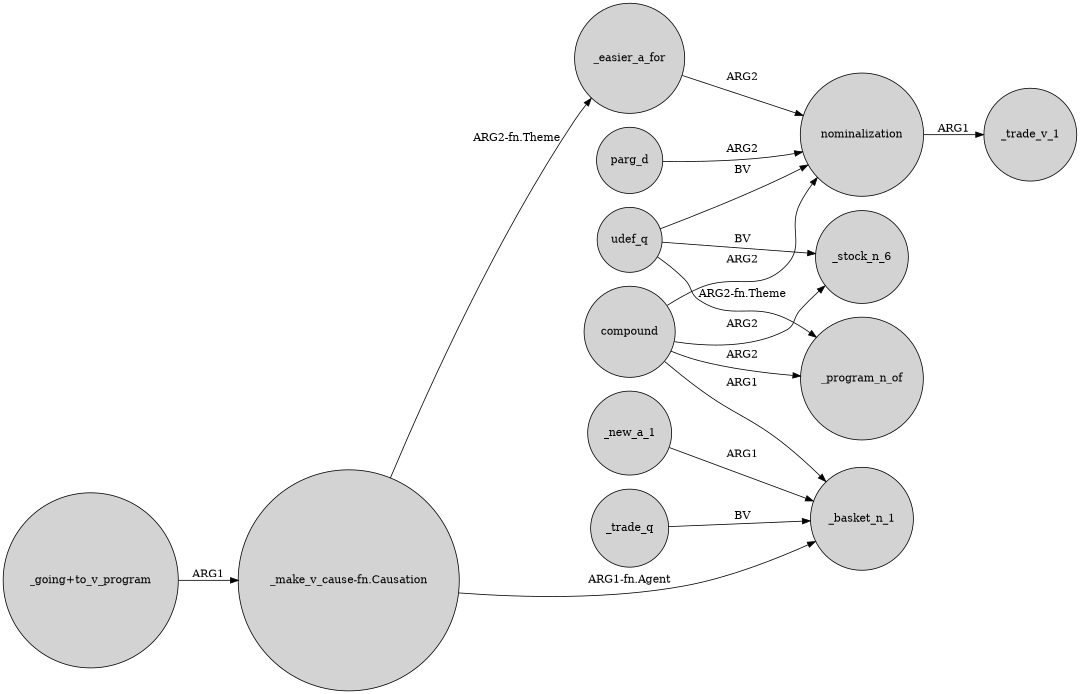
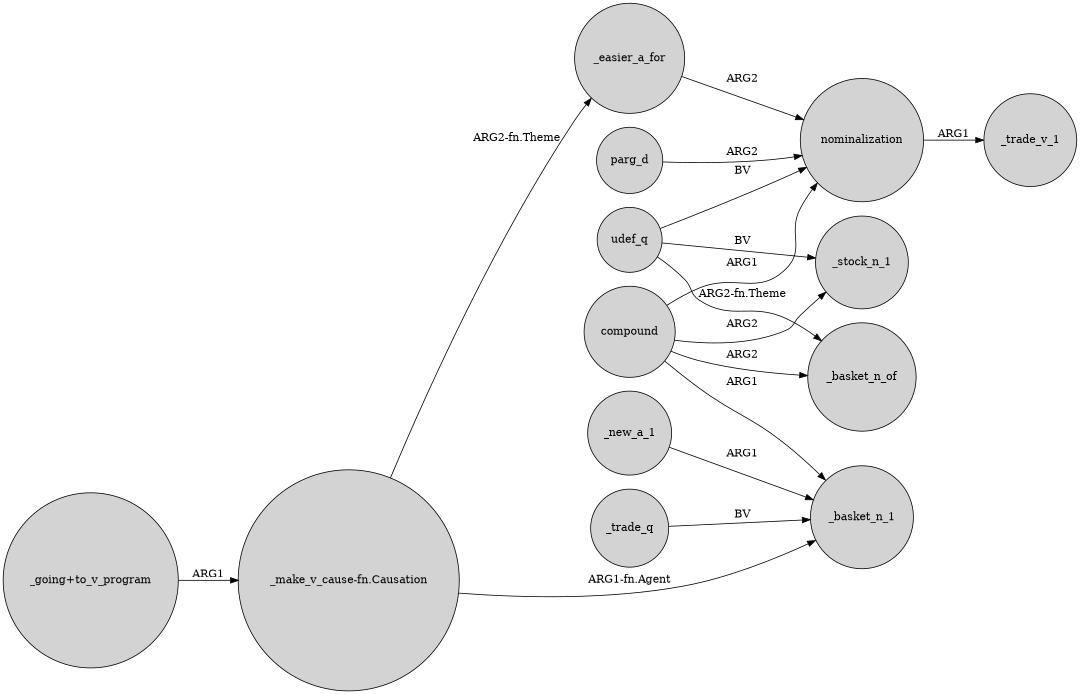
node "_stock_n_6": label "_stock_n_6" -> "_stock_n_1"
edge "compound" -> "nominalization": label "ARG2" -> "ARG1"
node "_program_n_of": label "_program_n_of" -> "_basket_n_of"
